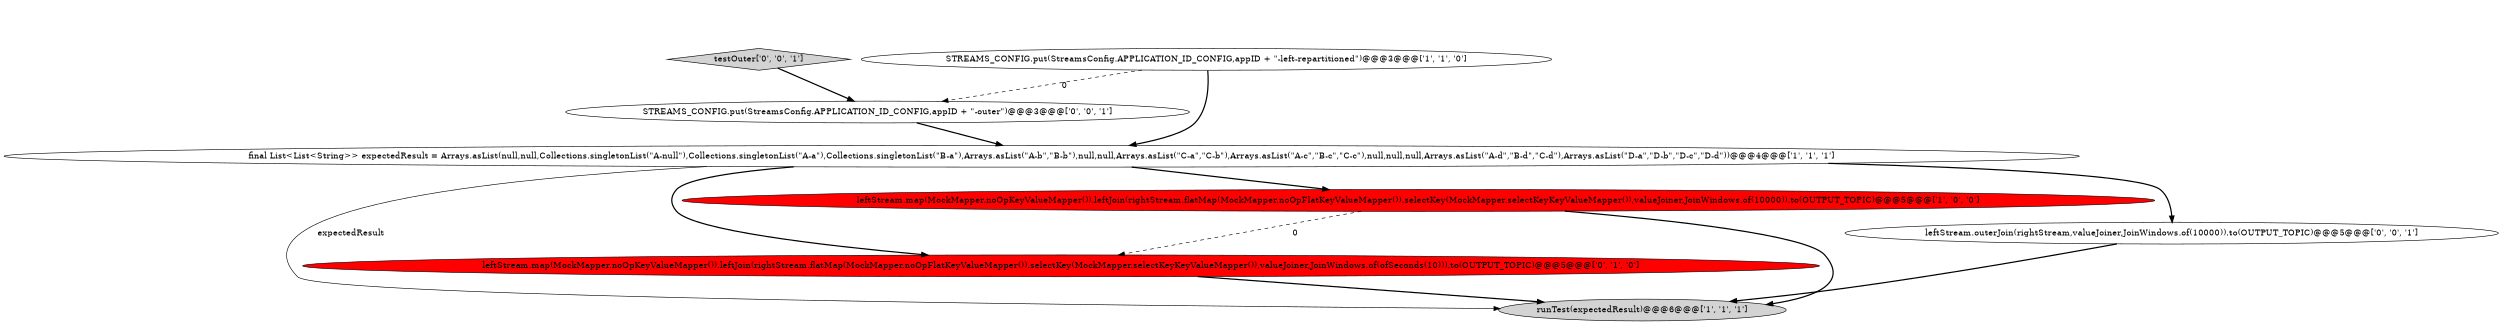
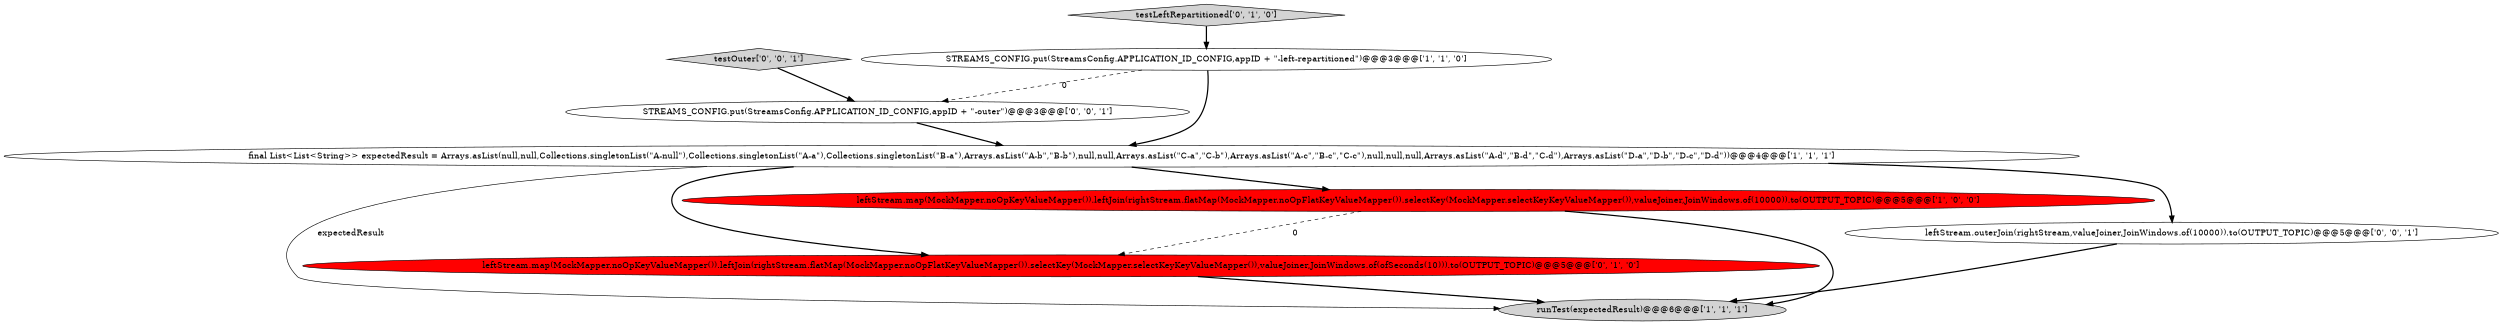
node "testLeftRepartitioned['0', '1', '0']": added
